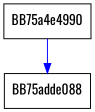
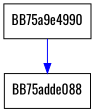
node "BB75a4e4990": label "BB75a4e4990" -> "BB75a9e4990"
